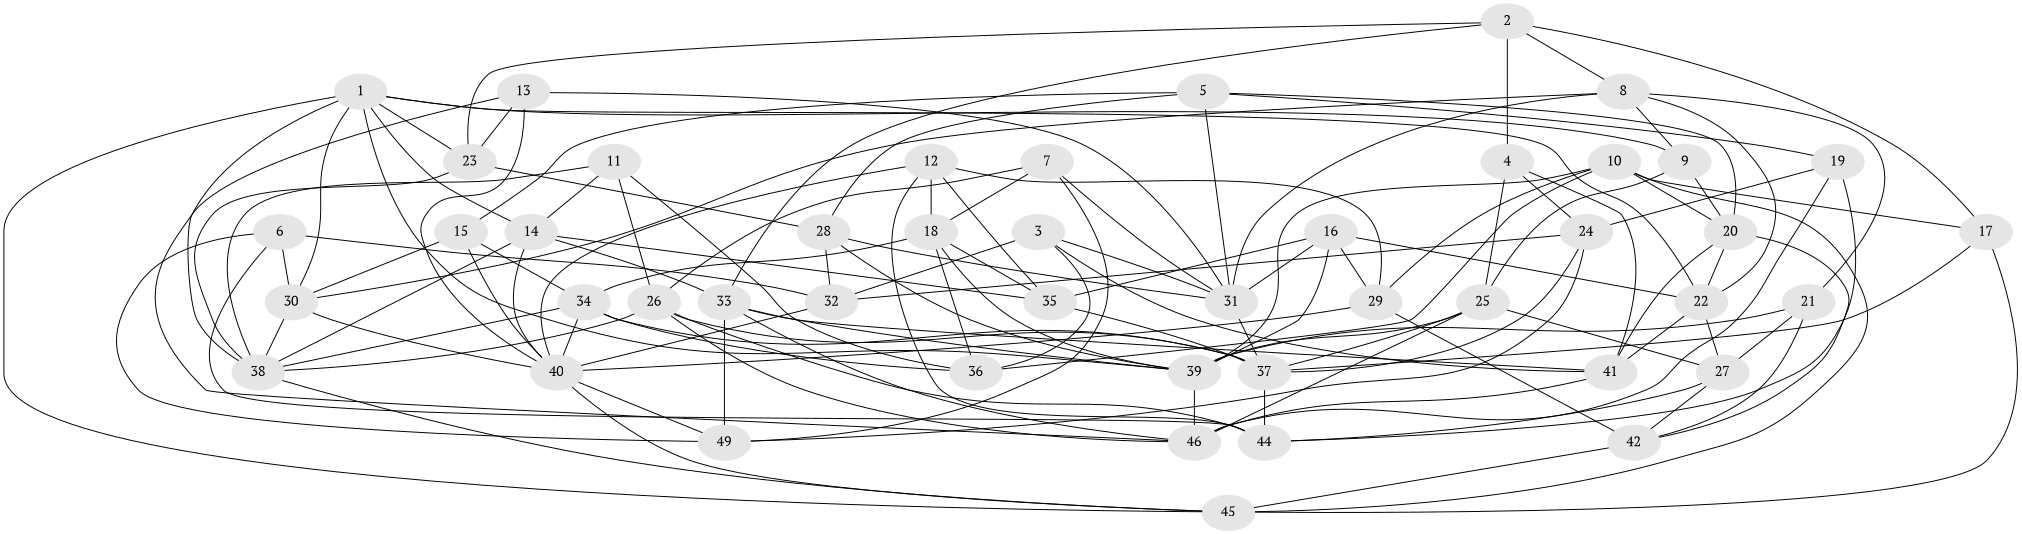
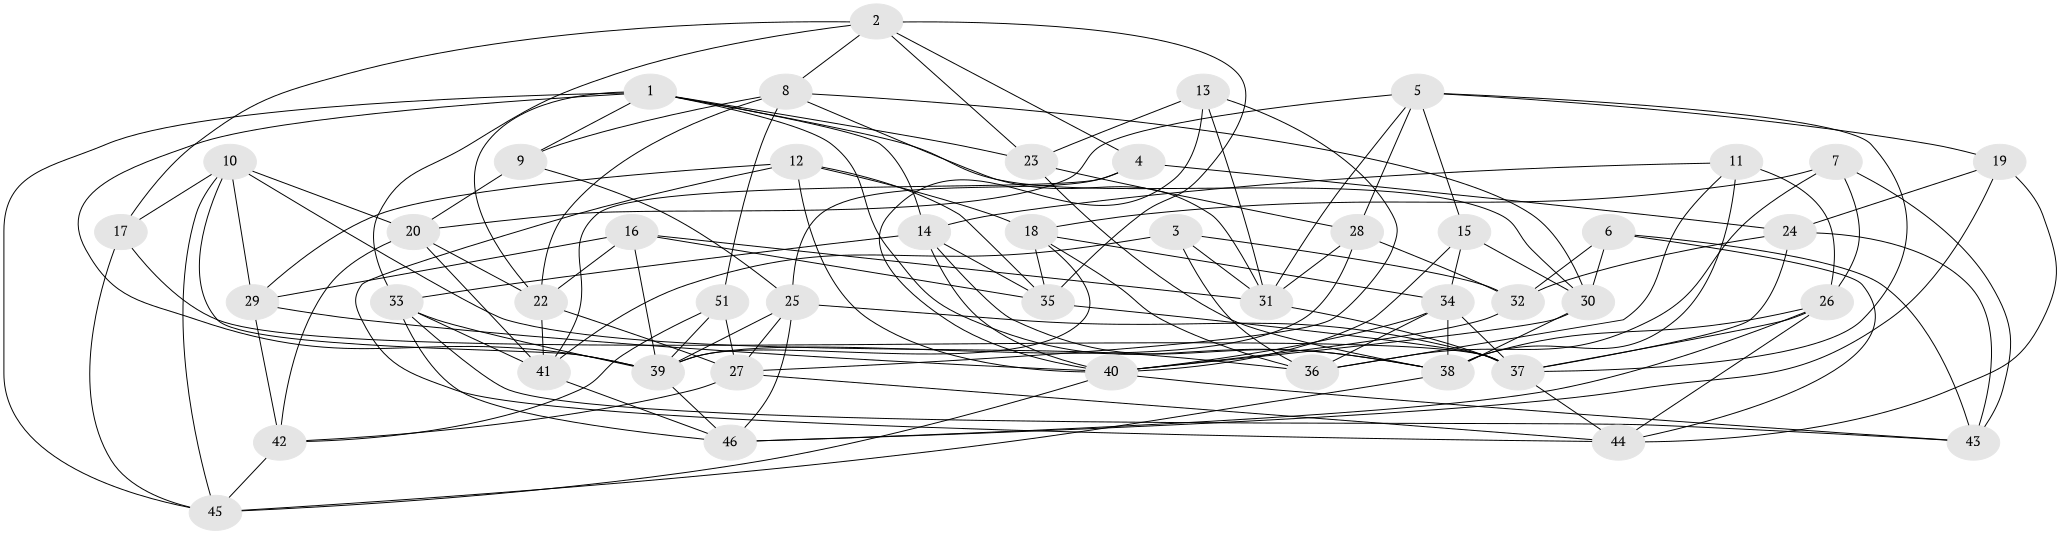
edge "2" -- "35": added
edge "5" -- "37": added
edge "7" -- "31": now "7" -- "36"
node "21": label "21" -> "51"
edge "13" -- "46": now "13" -- "27"
node "49": label "49" -> "43"
